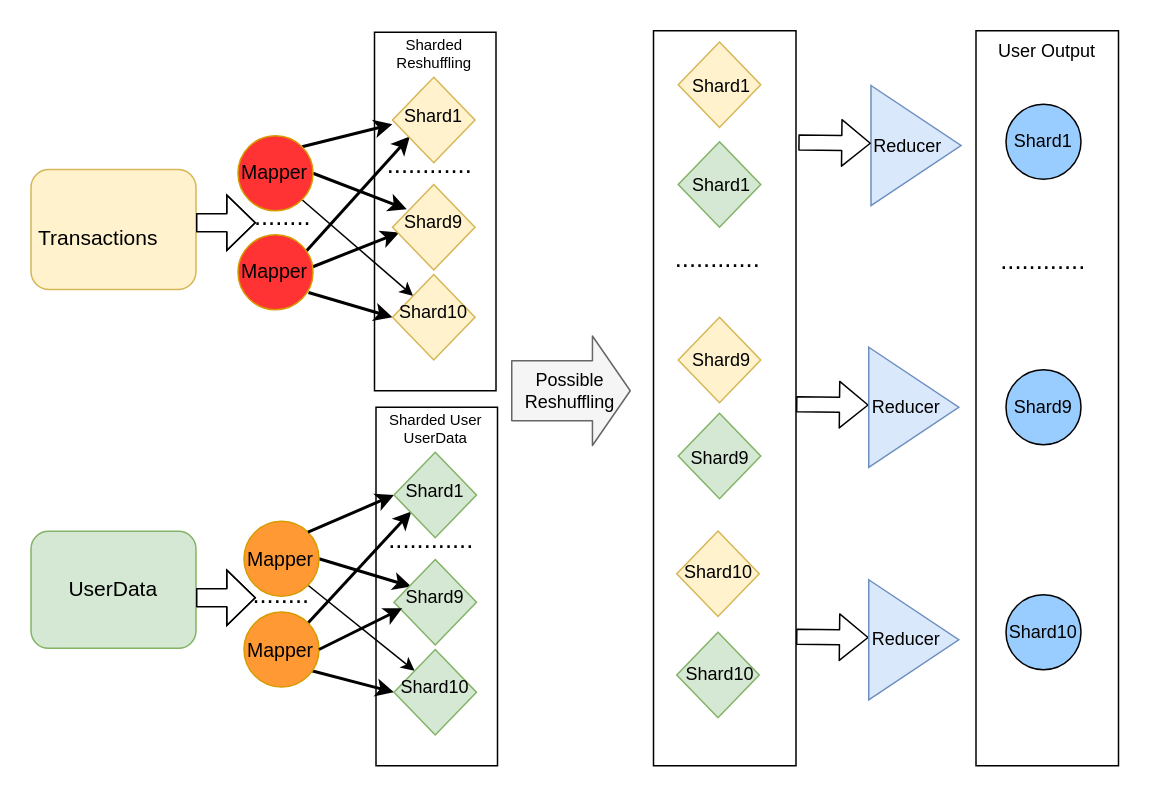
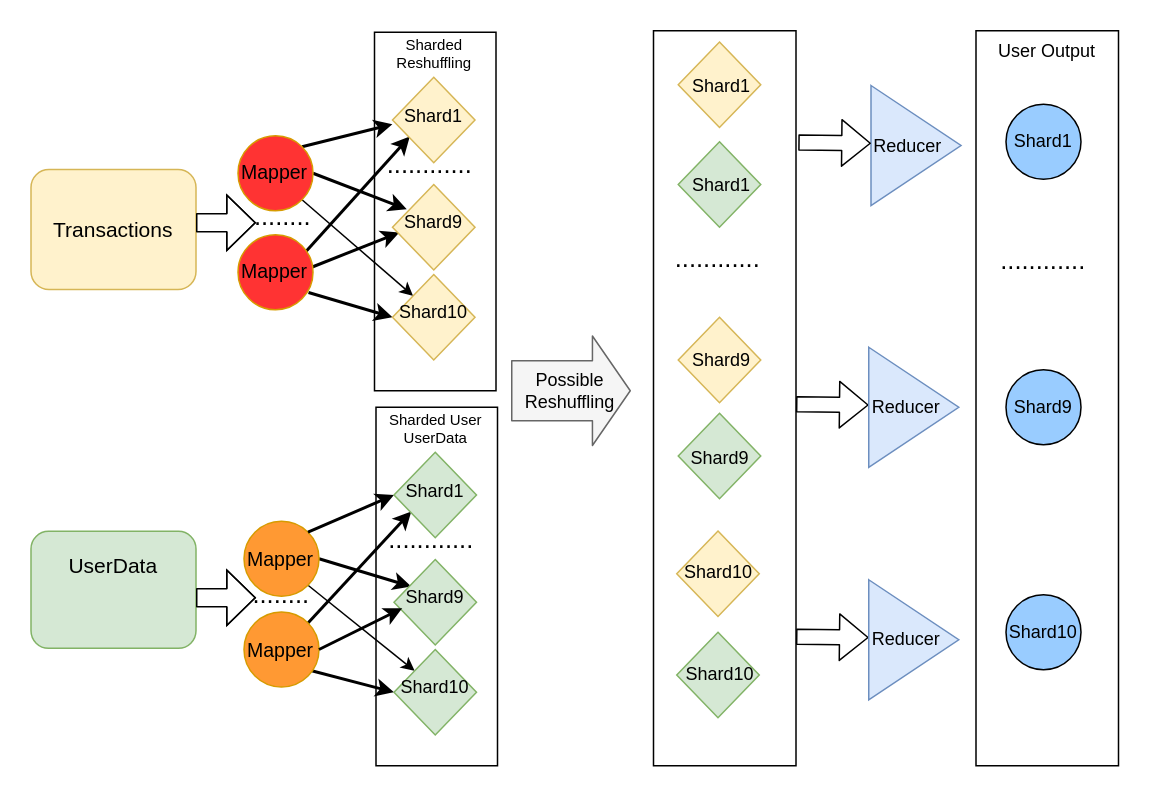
node "Transactions": moved (98, 237) -> (113, 230)
node "UserData": moved (113, 588) -> (113, 566)
